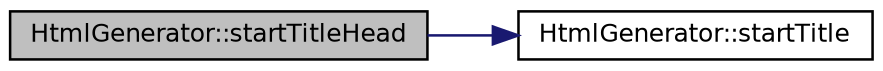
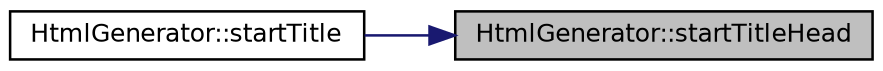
edge "HtmlGenerator::startTitleHead" -> "HtmlGenerator::startTitle": reversed
